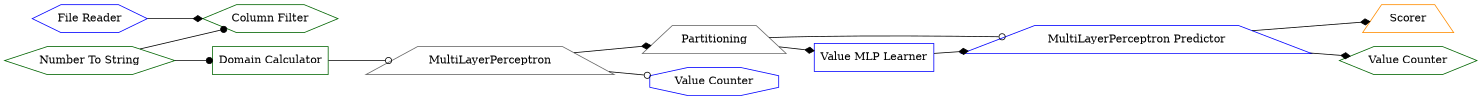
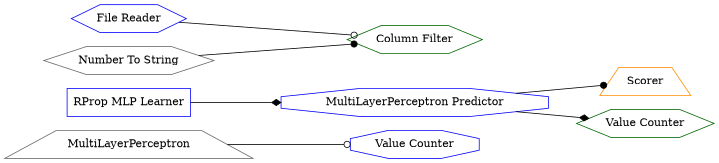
edge "File Reader" -> "Column Filter": arrowhead diamond -> odot
edge "MultiLayerPerceptron Predictor" -> "Scorer": arrowhead diamond -> dot
node "Partitioning": removed
node "MultiLayerPerceptron Predictor": shape trapezium -> octagon
node "Value MLP Learner": label "Value MLP Learner" -> "RProp MLP Learner"
node "Number To String": color darkgreen -> gray40
node "Domain Calculator": removed
